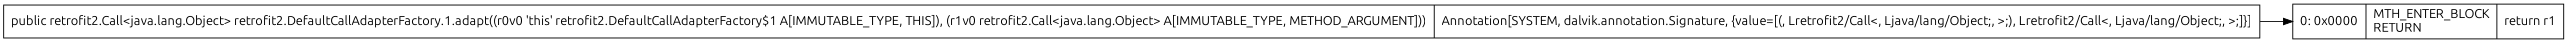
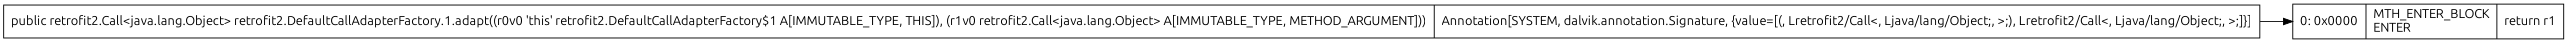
node "0: 0x0000": text "RETURN" -> "ENTER"
